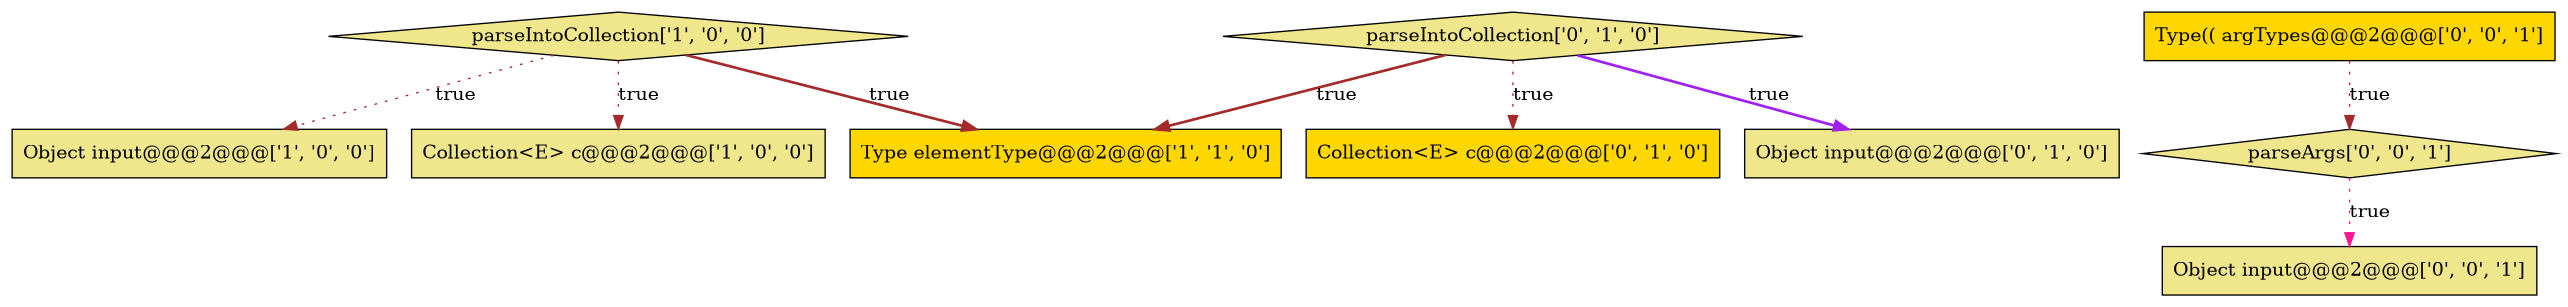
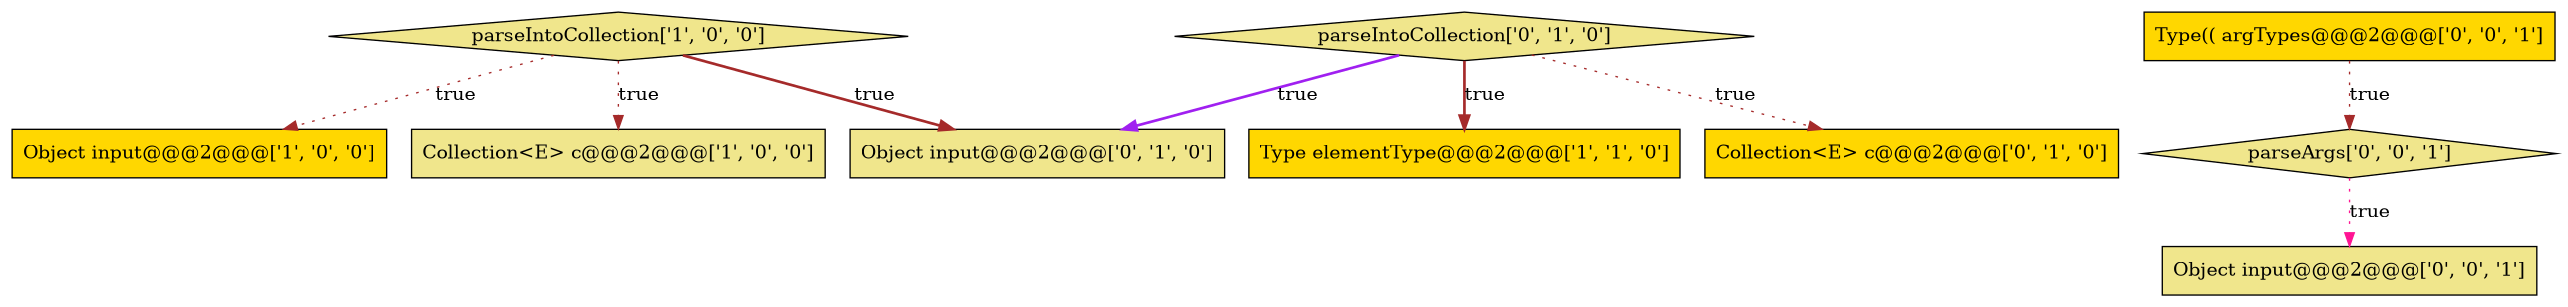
edge "parseIntoCollection['1', '0', '0']" -> "Type elementType@@@2@@@['1', '1', '0']": now "parseIntoCollection['1', '0', '0']" -> "Object input@@@2@@@['0', '1', '0']"
node "Object input@@@2@@@['1', '0', '0']": fillcolor khaki -> gold
